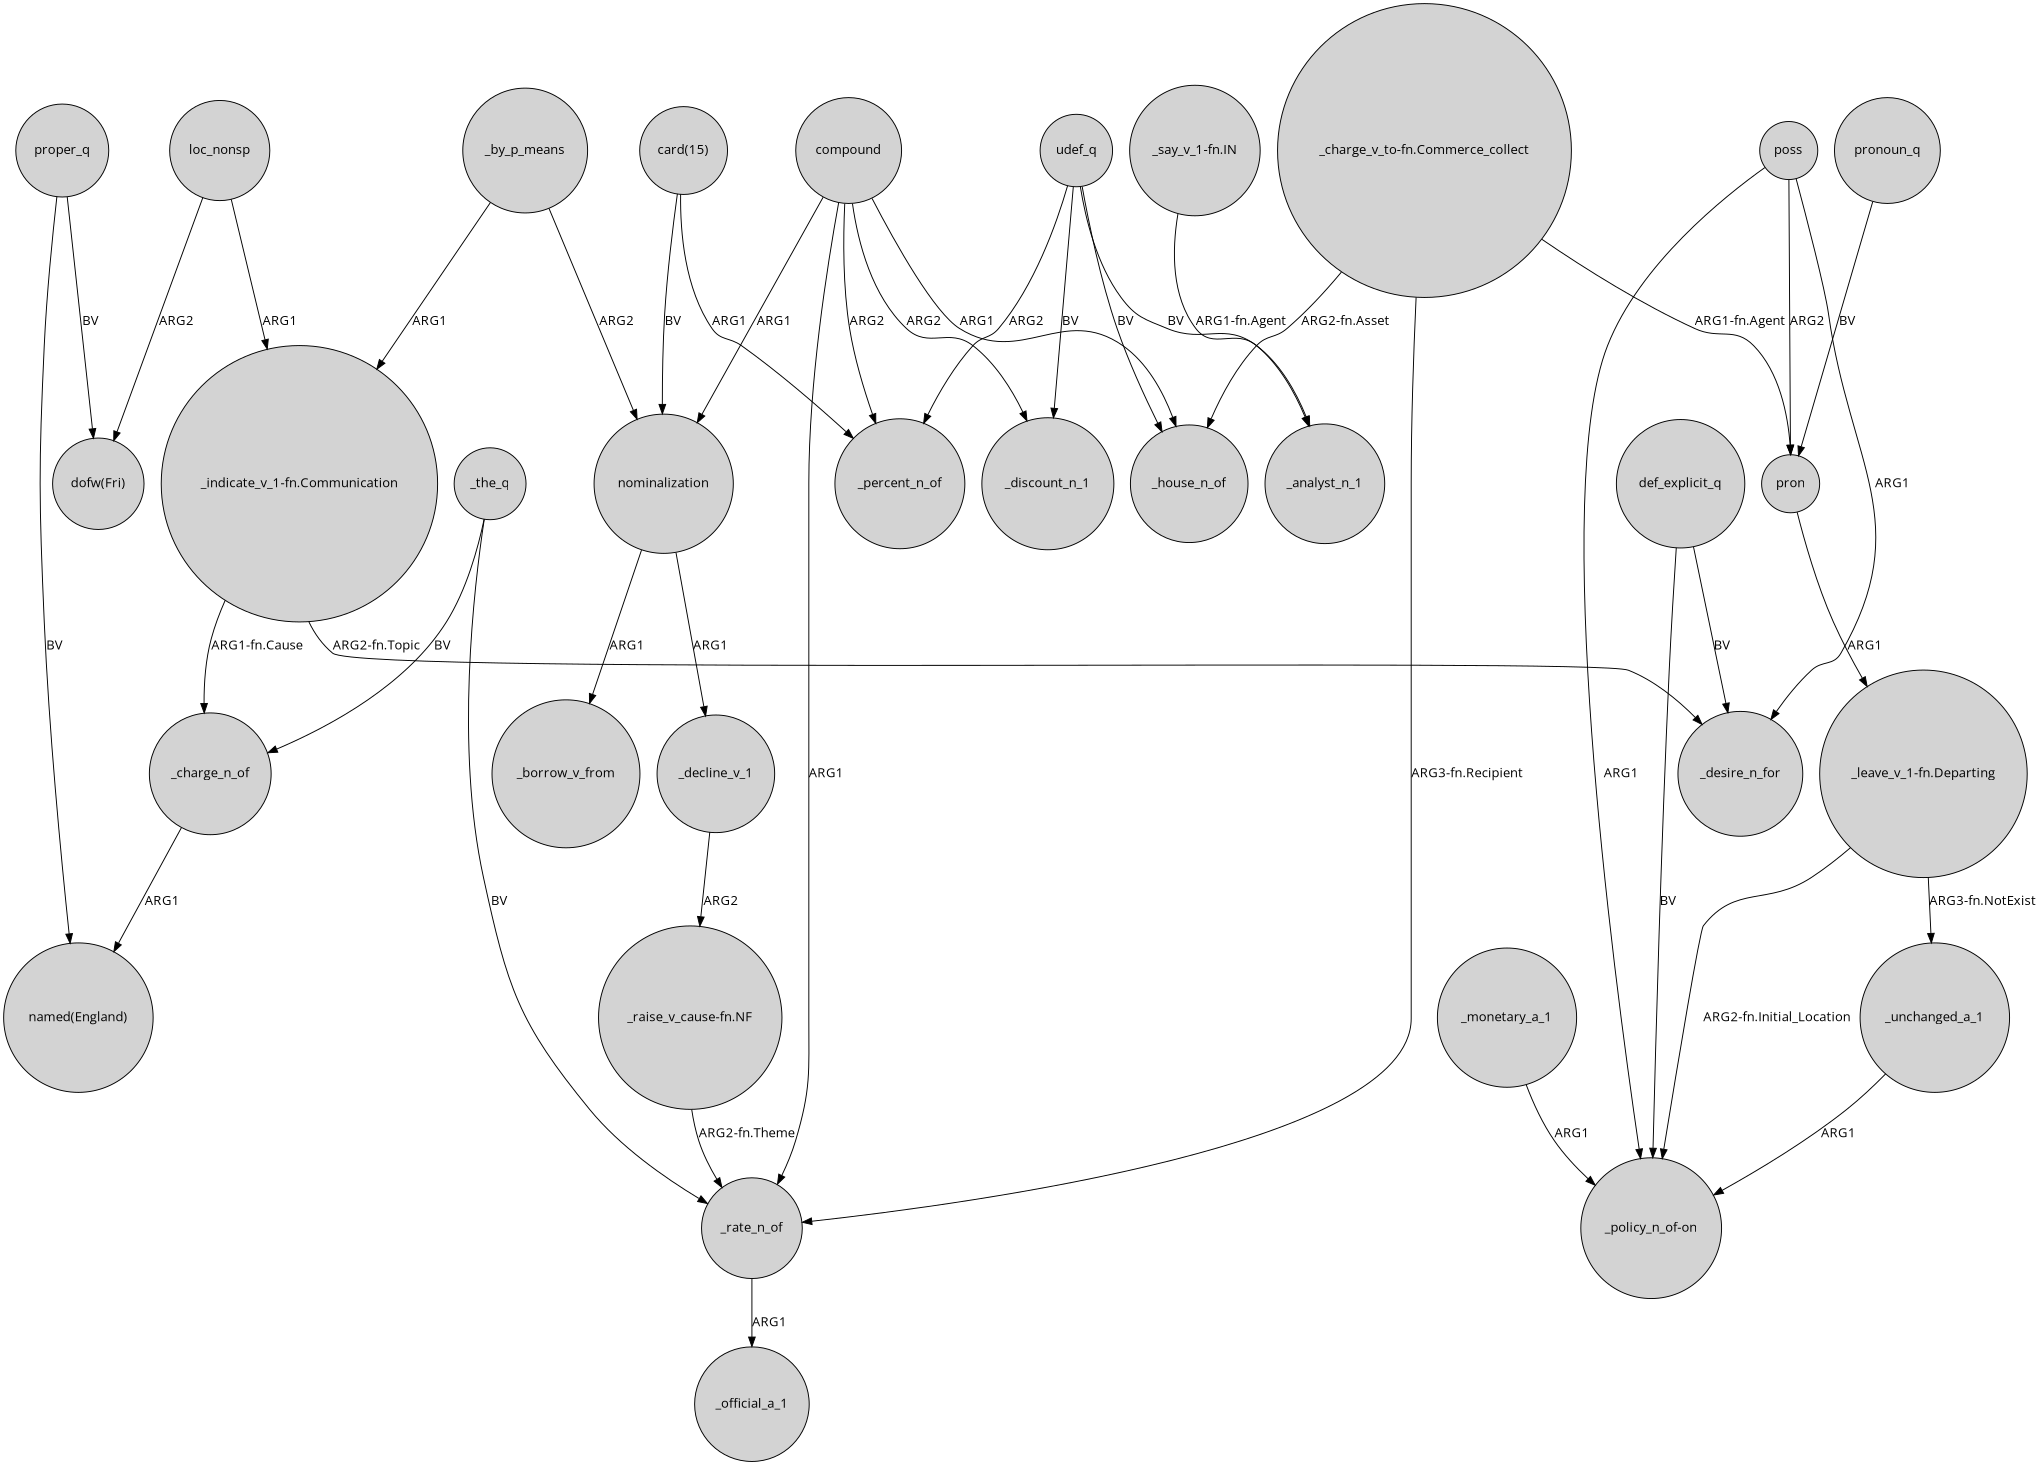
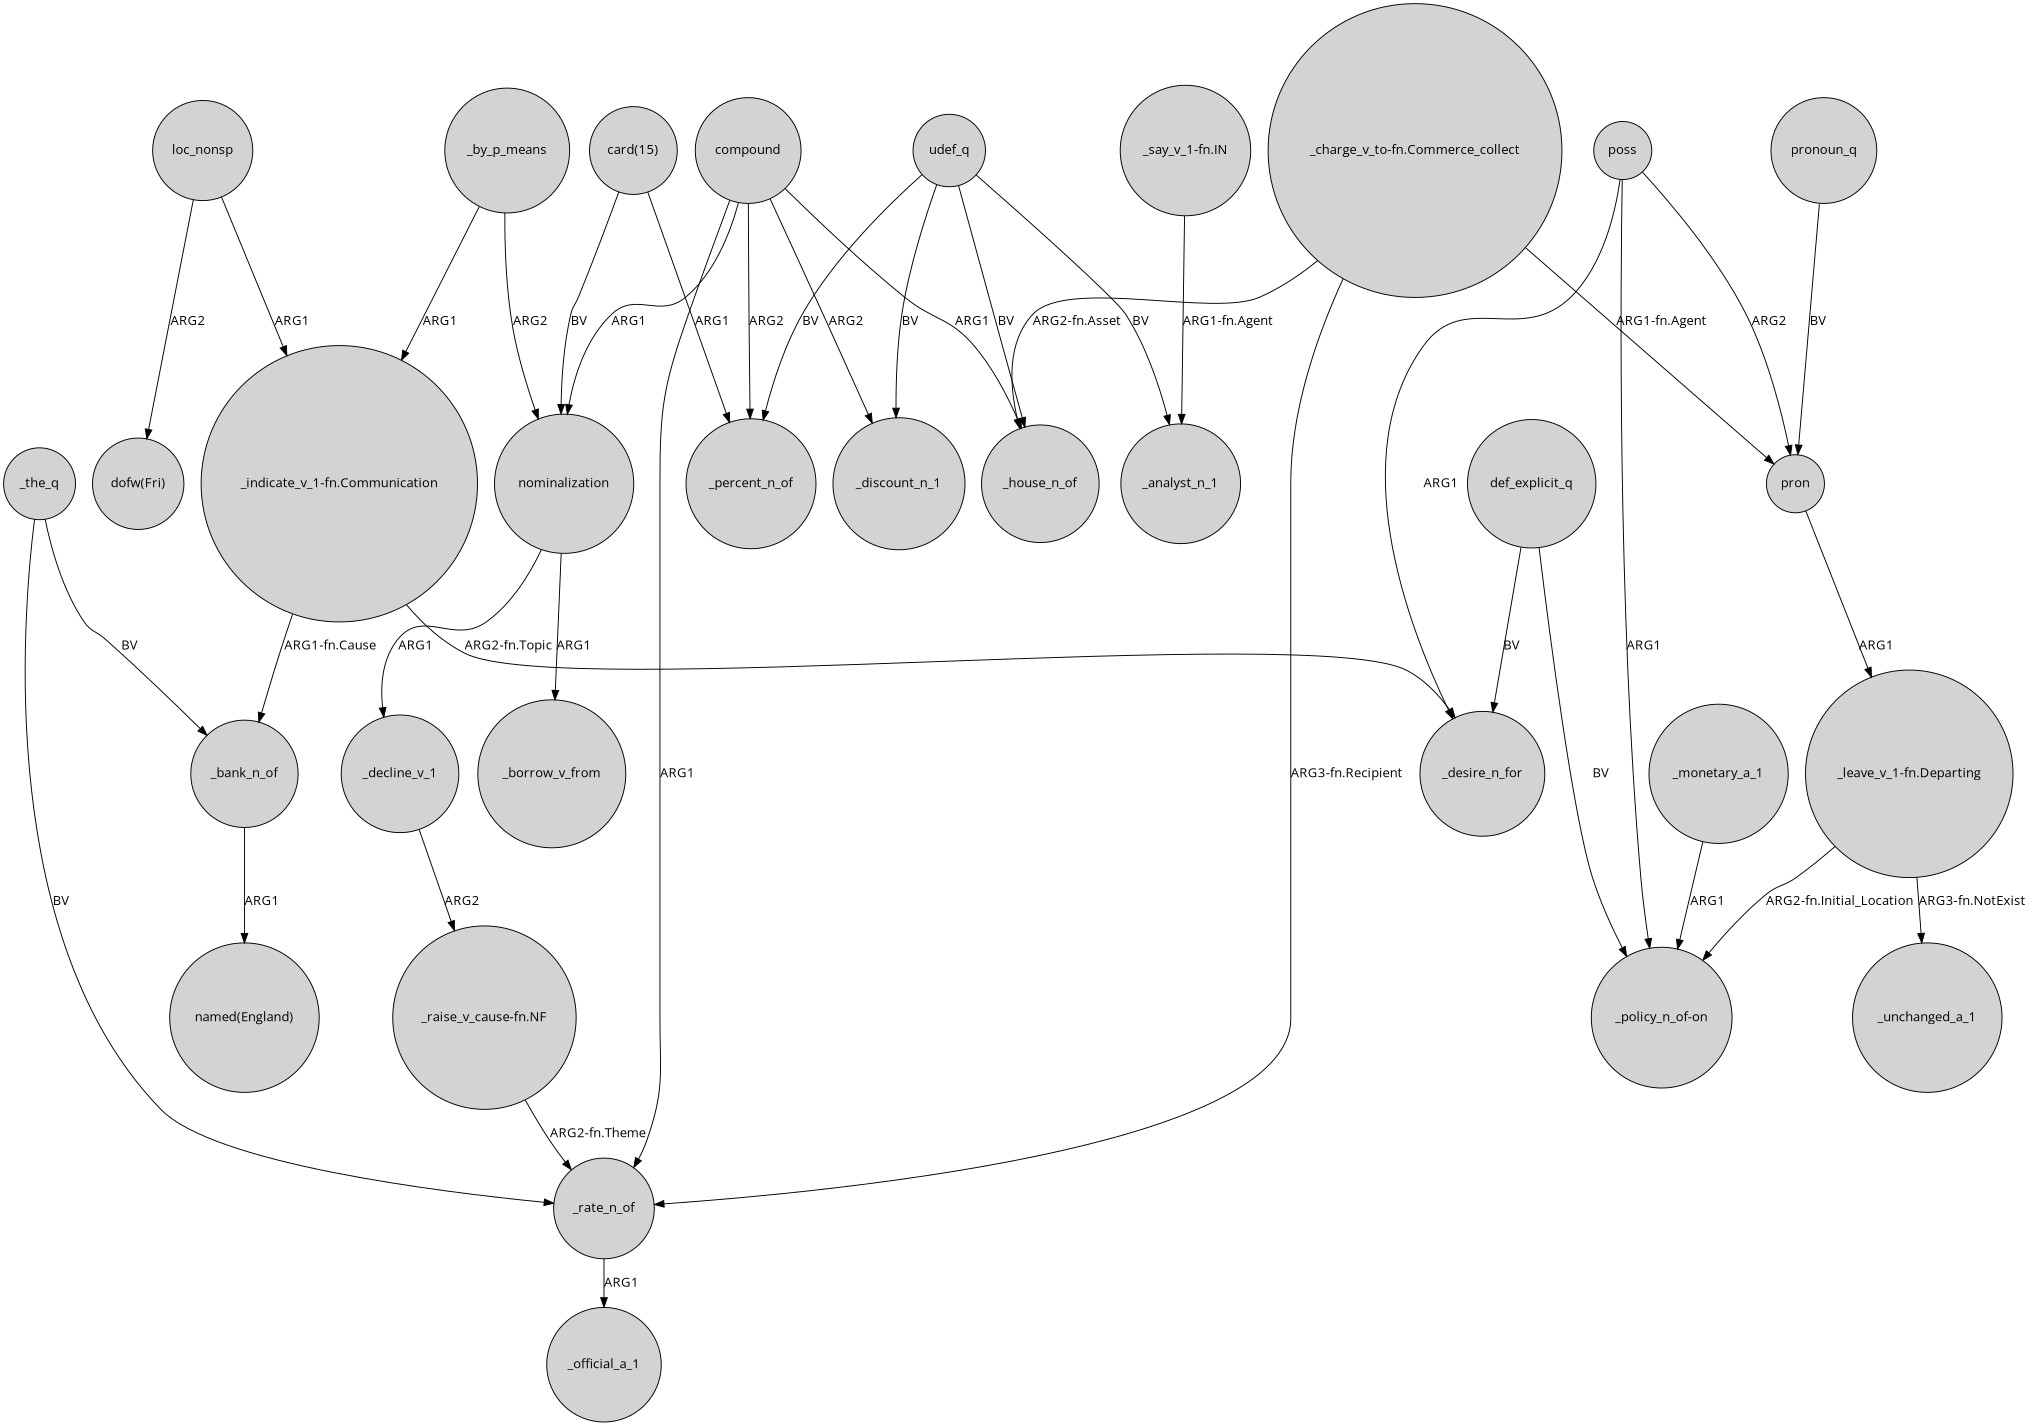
node "proper_q": removed
edge "udef_q" -> "_percent_n_of": label "ARG2" -> "BV"
node "_charge_n_of": label "_charge_n_of" -> "_bank_n_of"
edge "_unchanged_a_1" -> "_policy_n_of-on": removed, label "ARG1"
